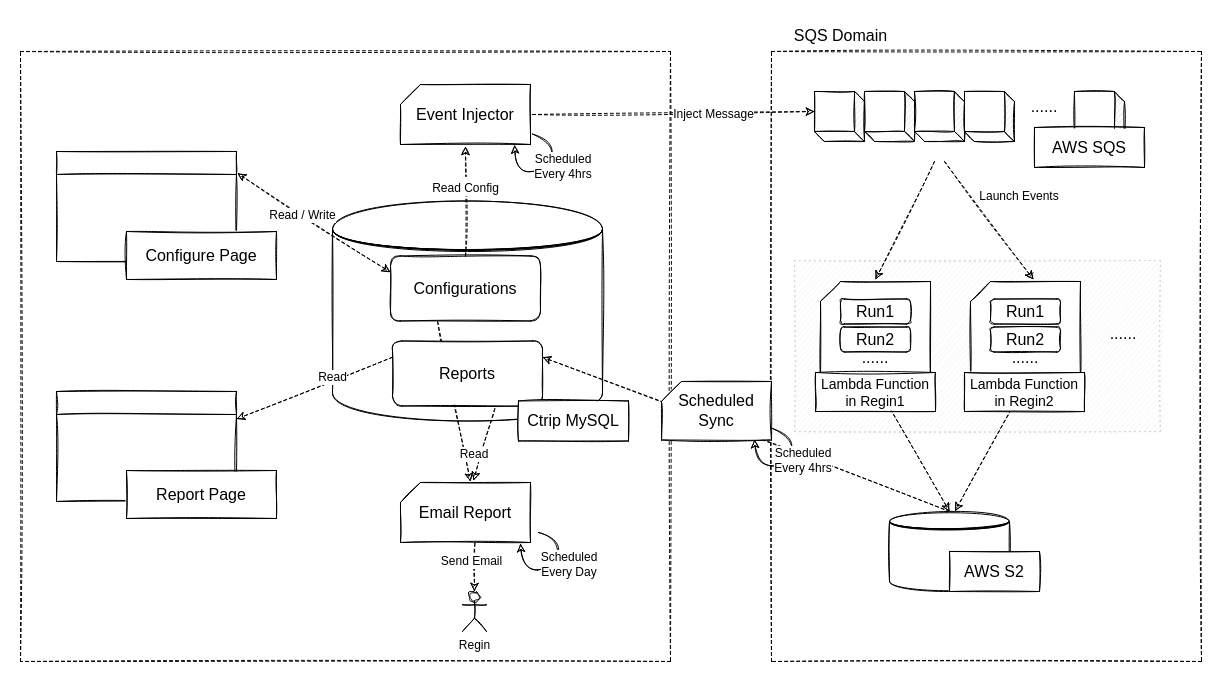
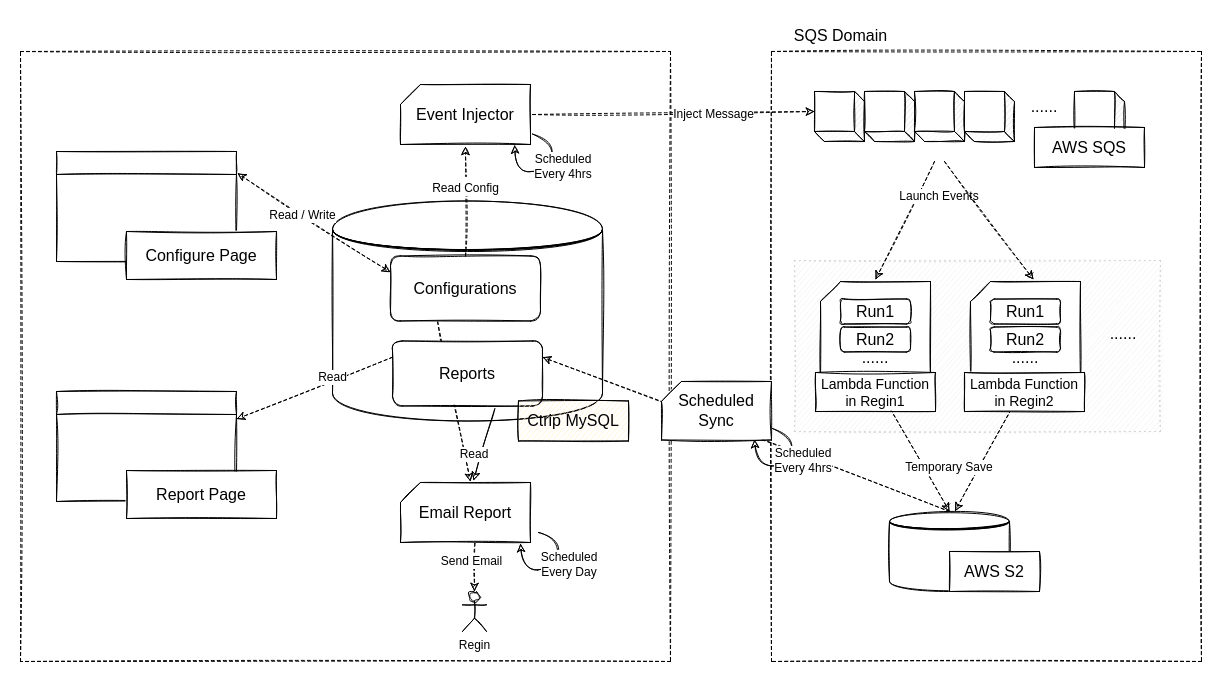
node "Launch Events": moved (1020, 197) -> (940, 197)
node "Ctrip MySQL": fillcolor #ffffff -> #fff2cc
edge "Reports" -> "Email Report": style dashed -> solid
node "Temporary Save": added
